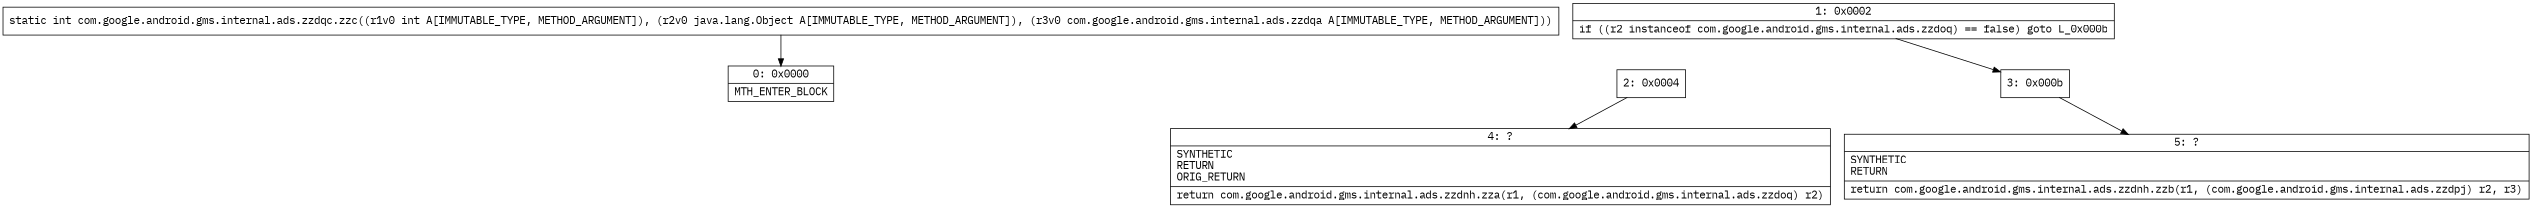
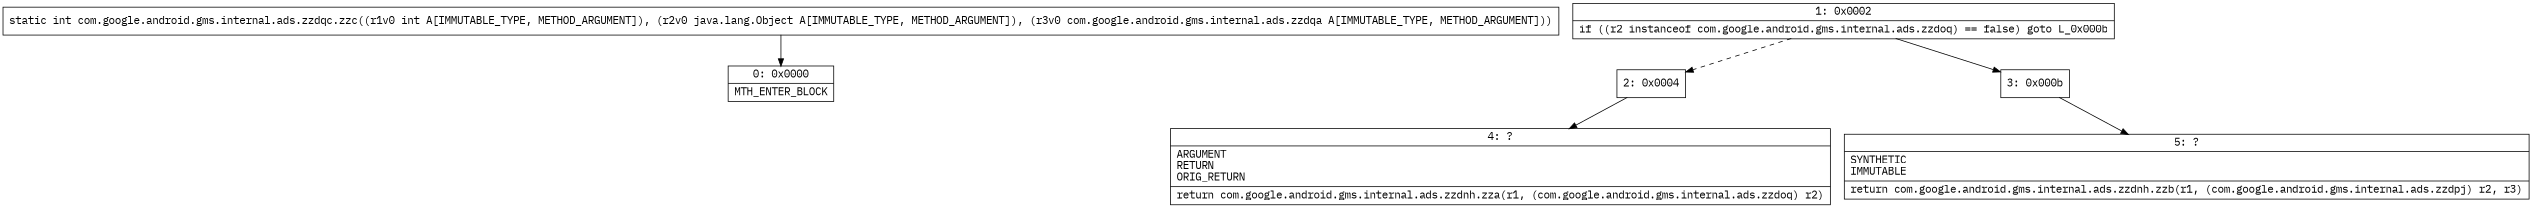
edge "1: 0x0002" -> "2: 0x0004": added
node "4: ?": text "SYNTHETIC" -> "ARGUMENT"
node "5: ?": text "RETURN" -> "IMMUTABLE"
